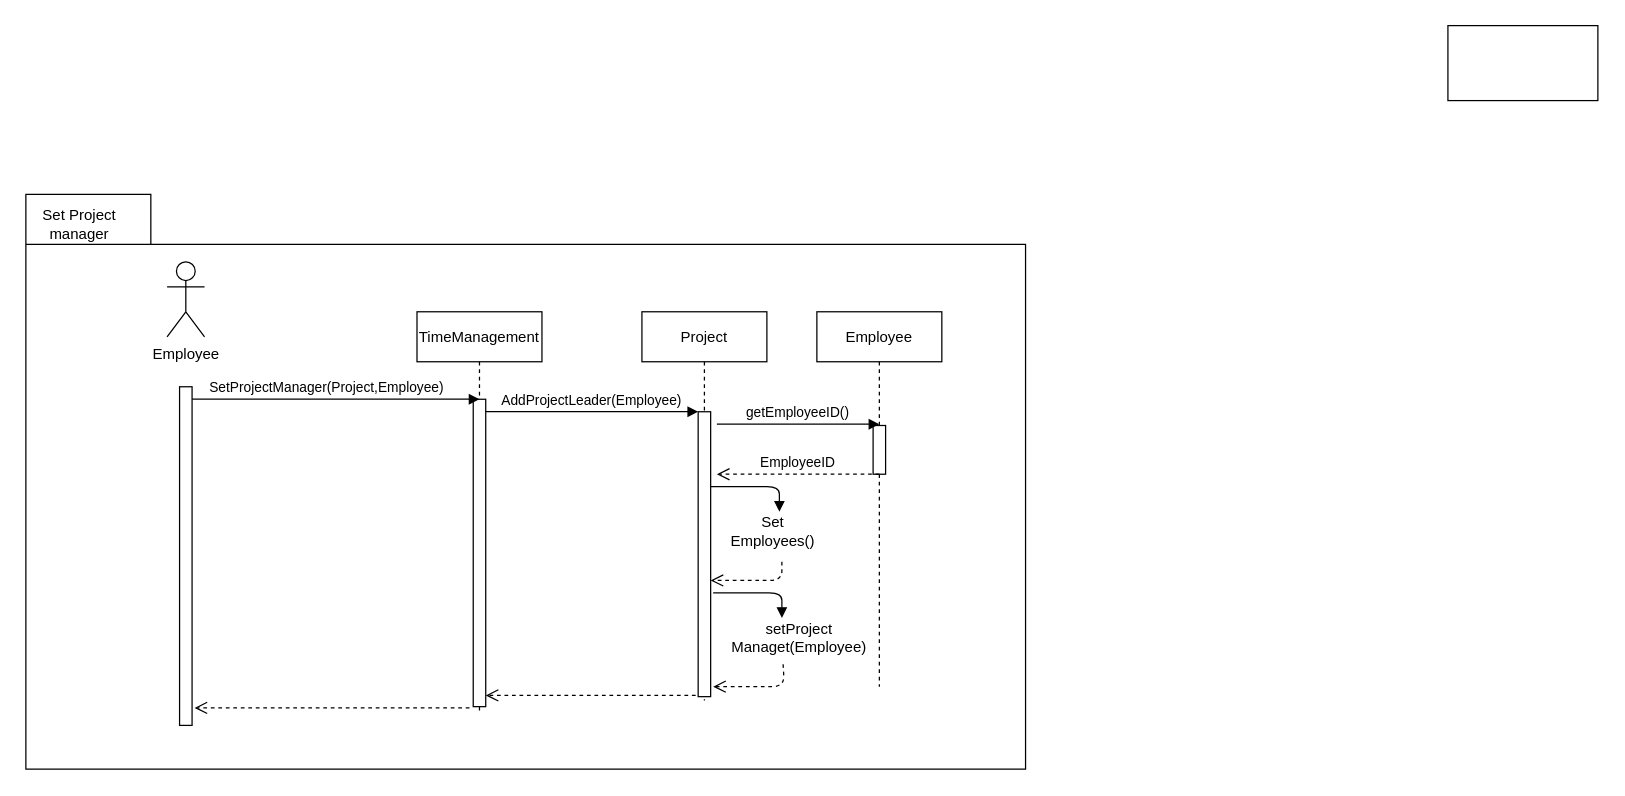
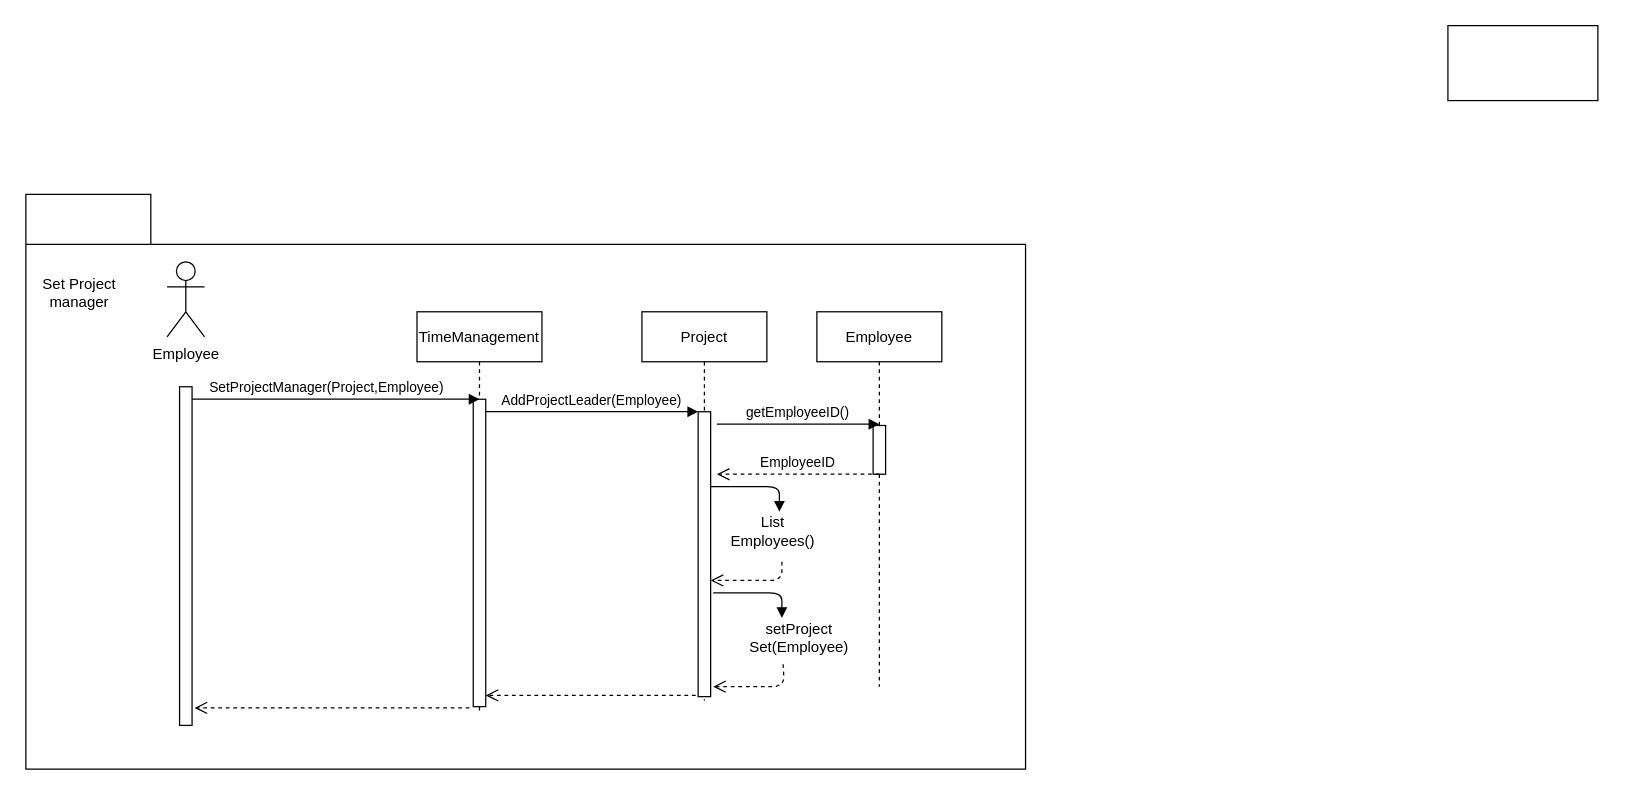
node "Set Project manager": moved (79, 224) -> (79, 293)
node "Set Employees()": label "Set Employees()" -> "List Employees()"
node "setProject Managet(Employee)": label "setProject Managet(Employee)" -> "setProject Set(Employee)"
